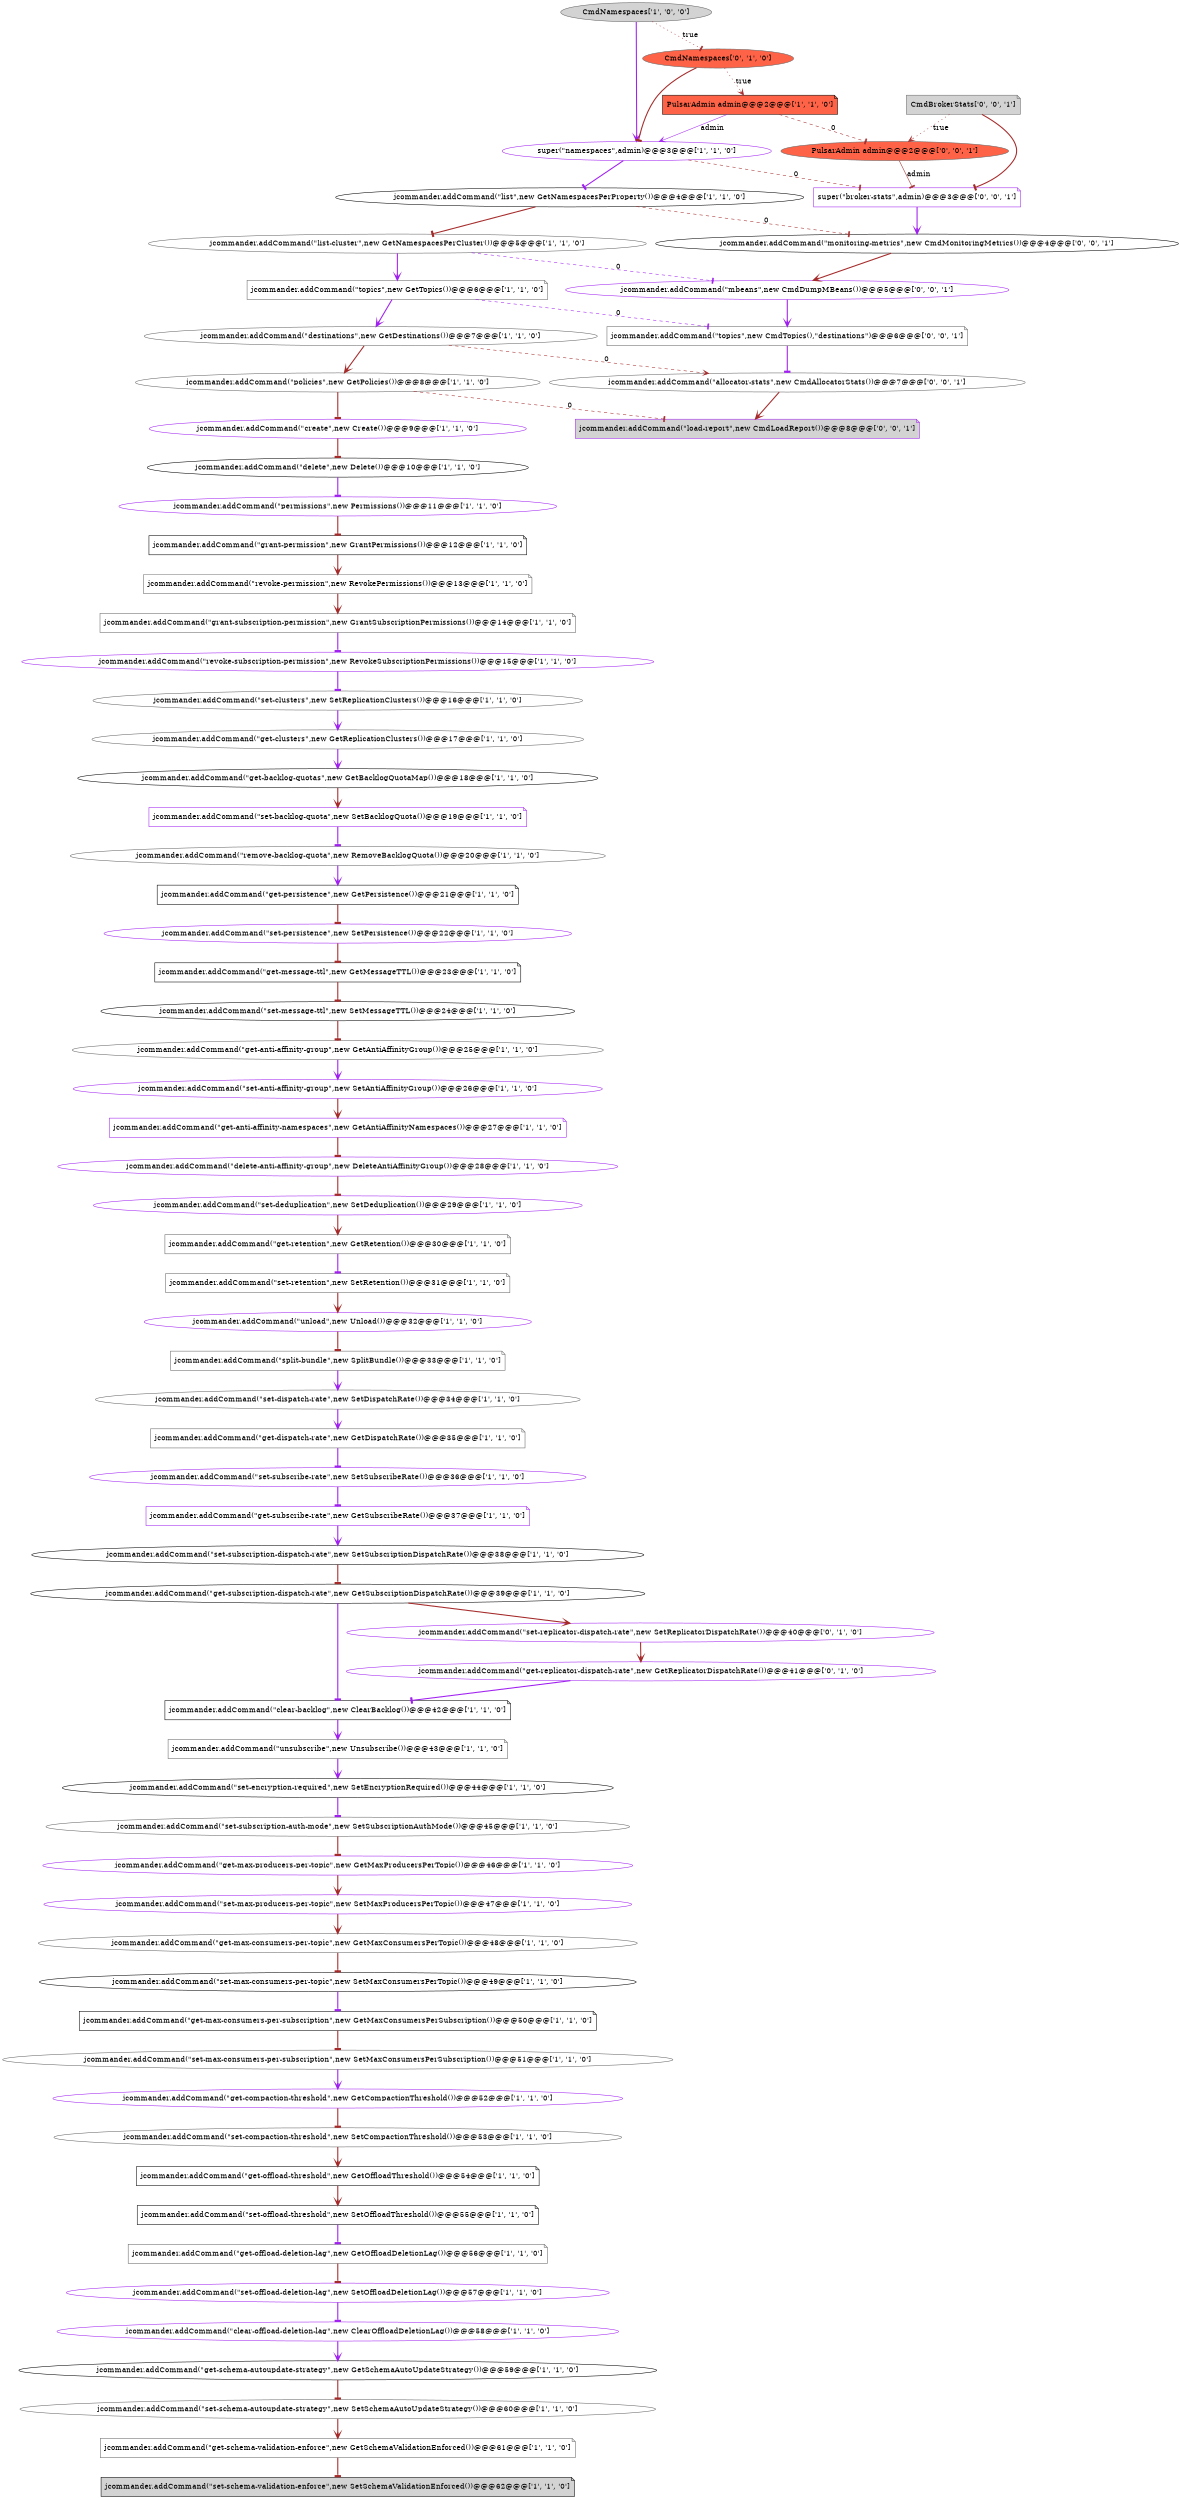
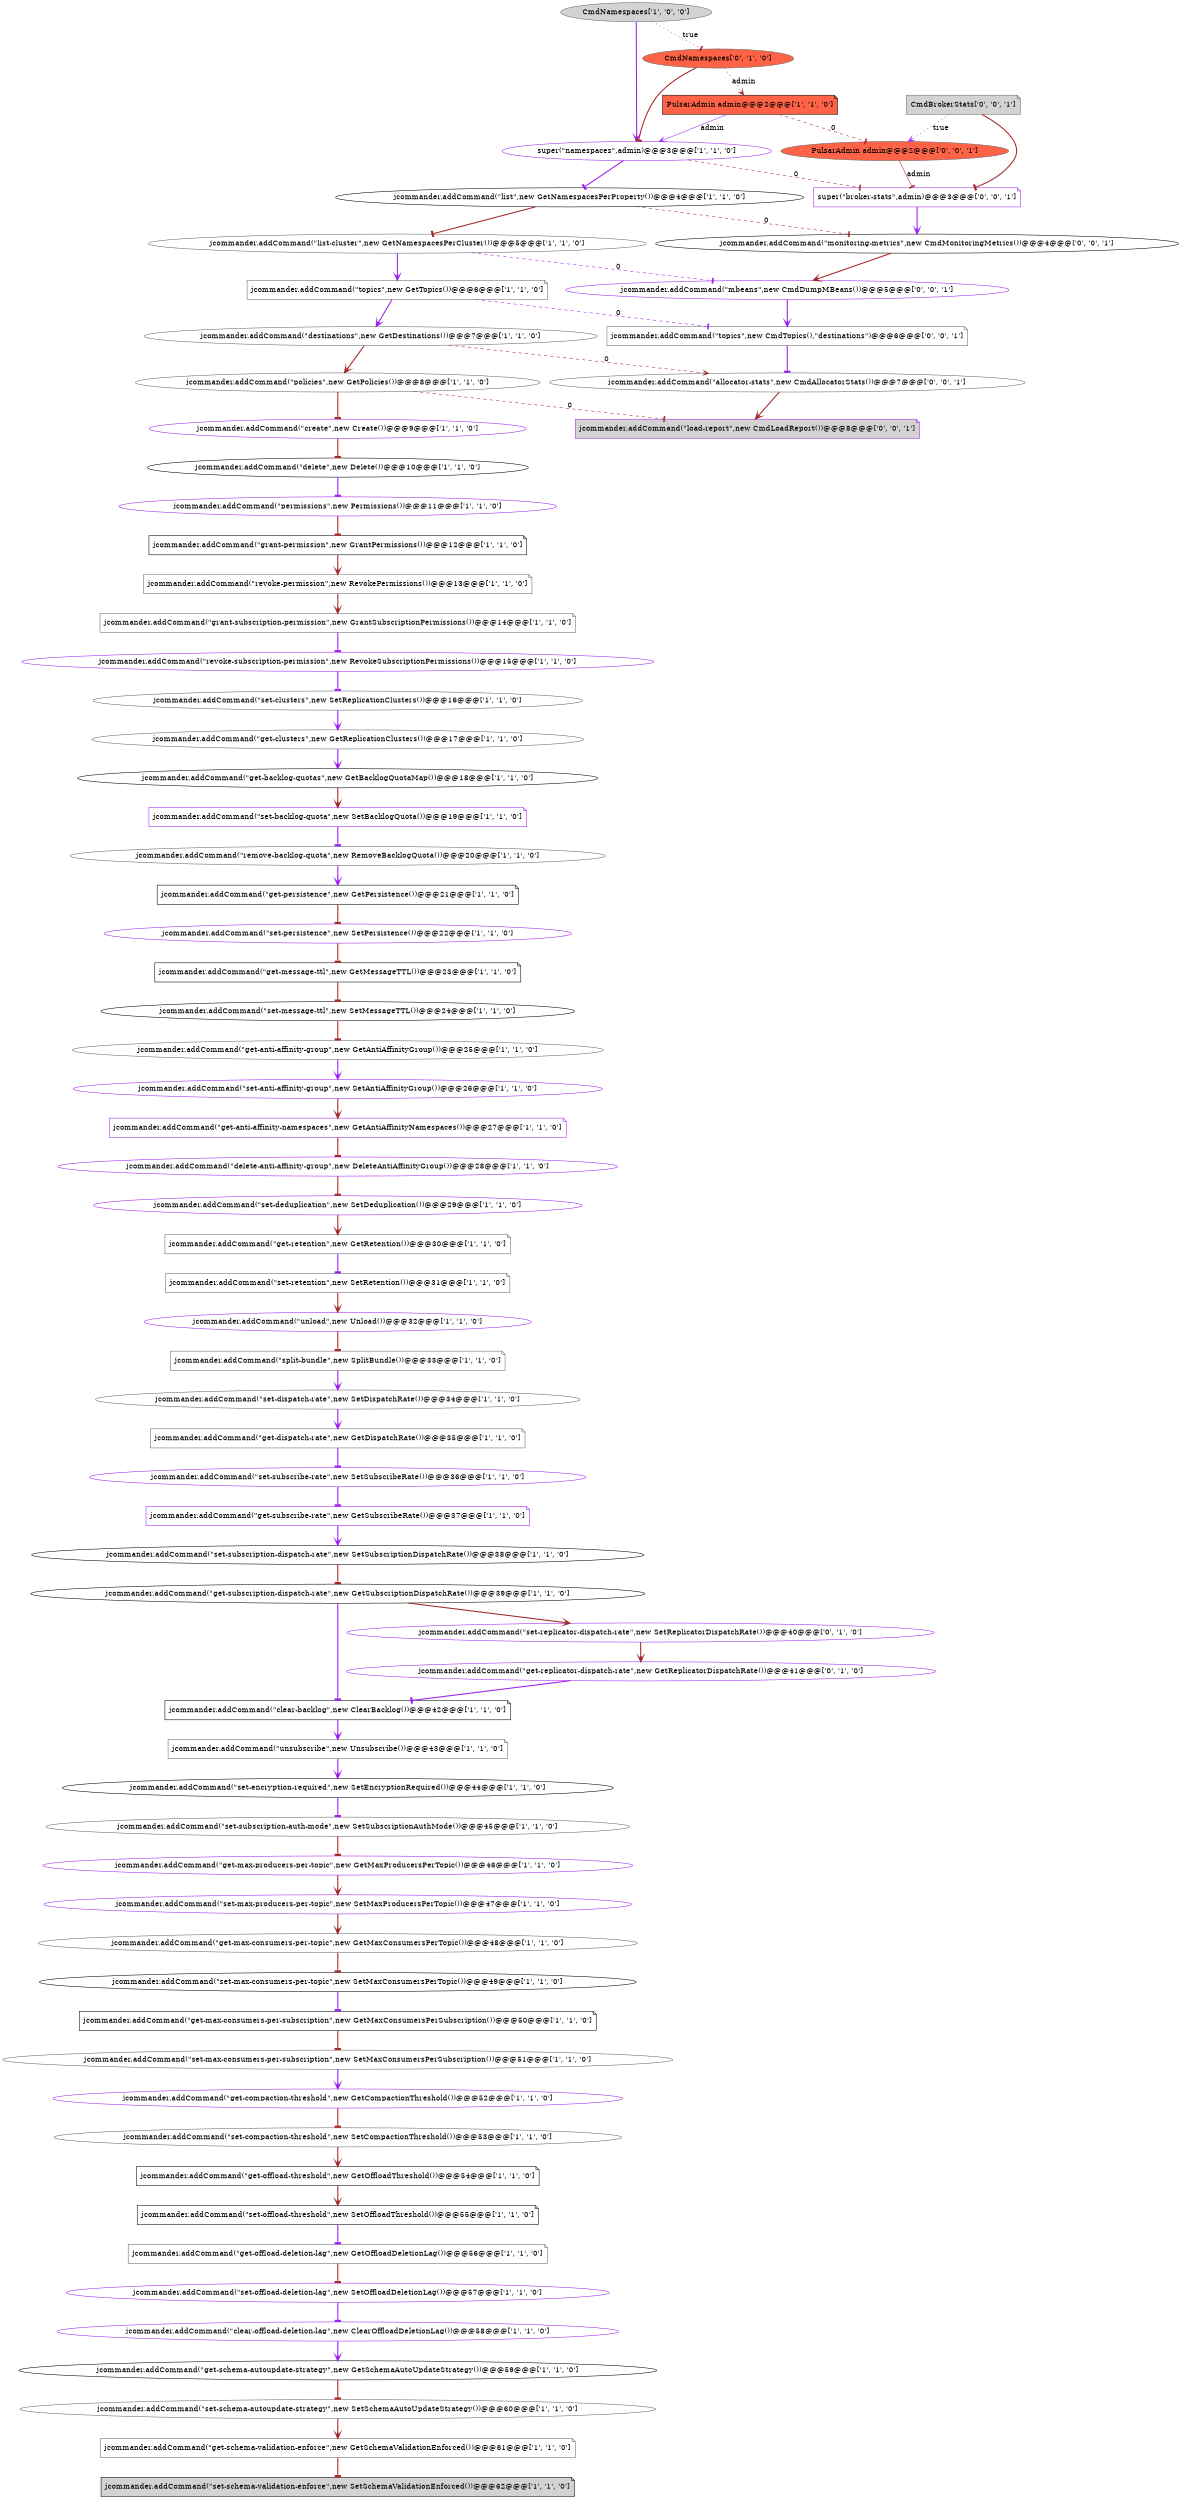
edge "CmdNamespaces['0', '1', '0']" -> "PulsarAdmin admin@@@2@@@['1', '1', '0']": label "true" -> "admin"
edge "CmdBrokerStats['0', '0', '1']" -> "PulsarAdmin admin@@@2@@@['0', '0', '1']": color brown -> purple
